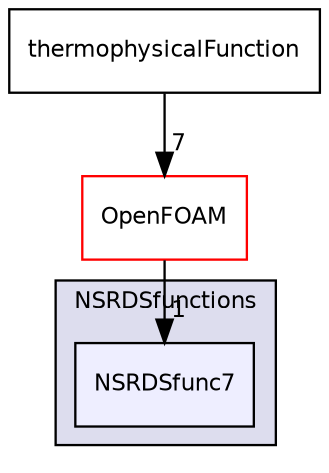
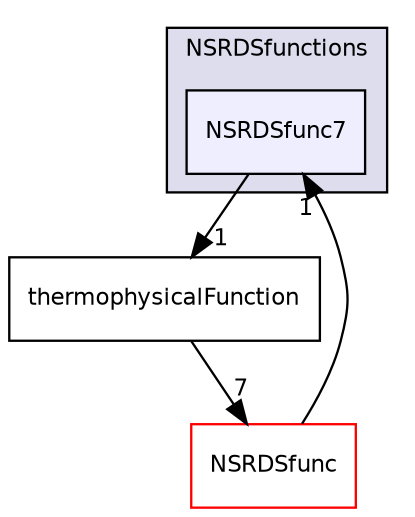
edge "NSRDSfunc7" -> "thermophysicalFunction": added
node "OpenFOAM": label "OpenFOAM" -> "NSRDSfunc"
